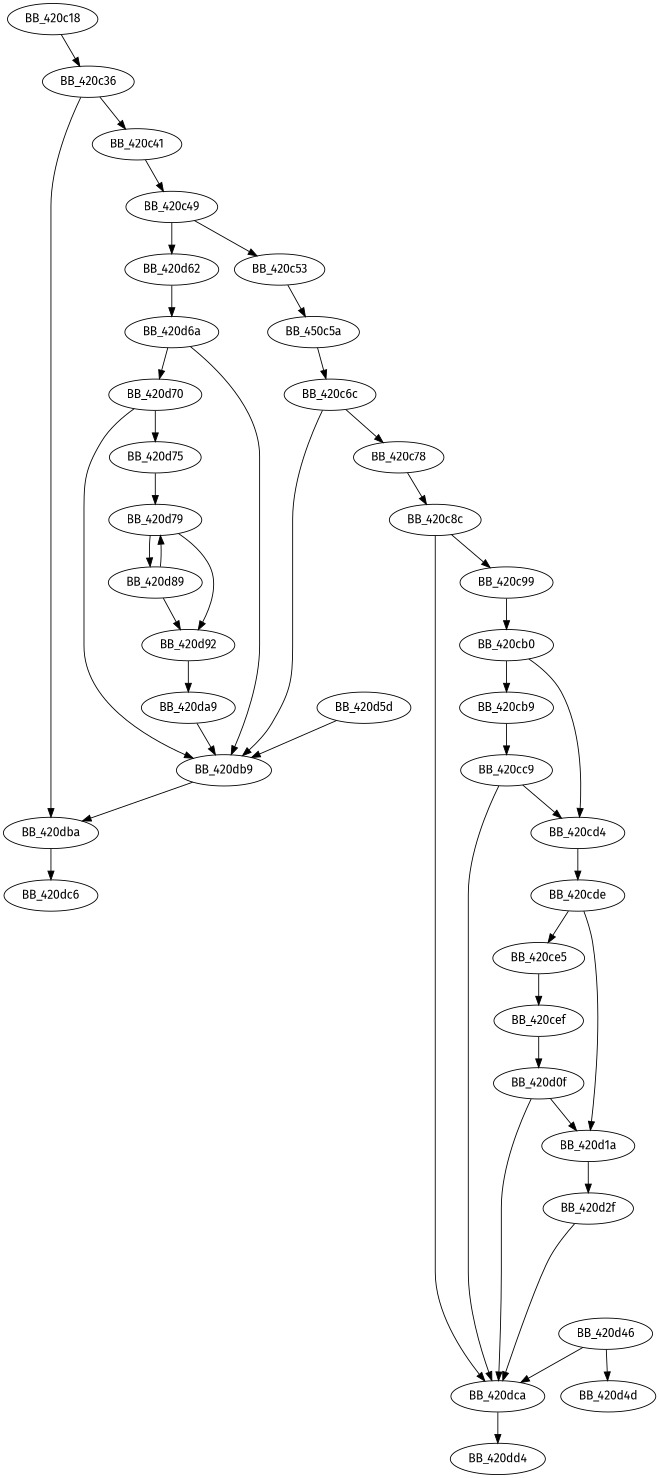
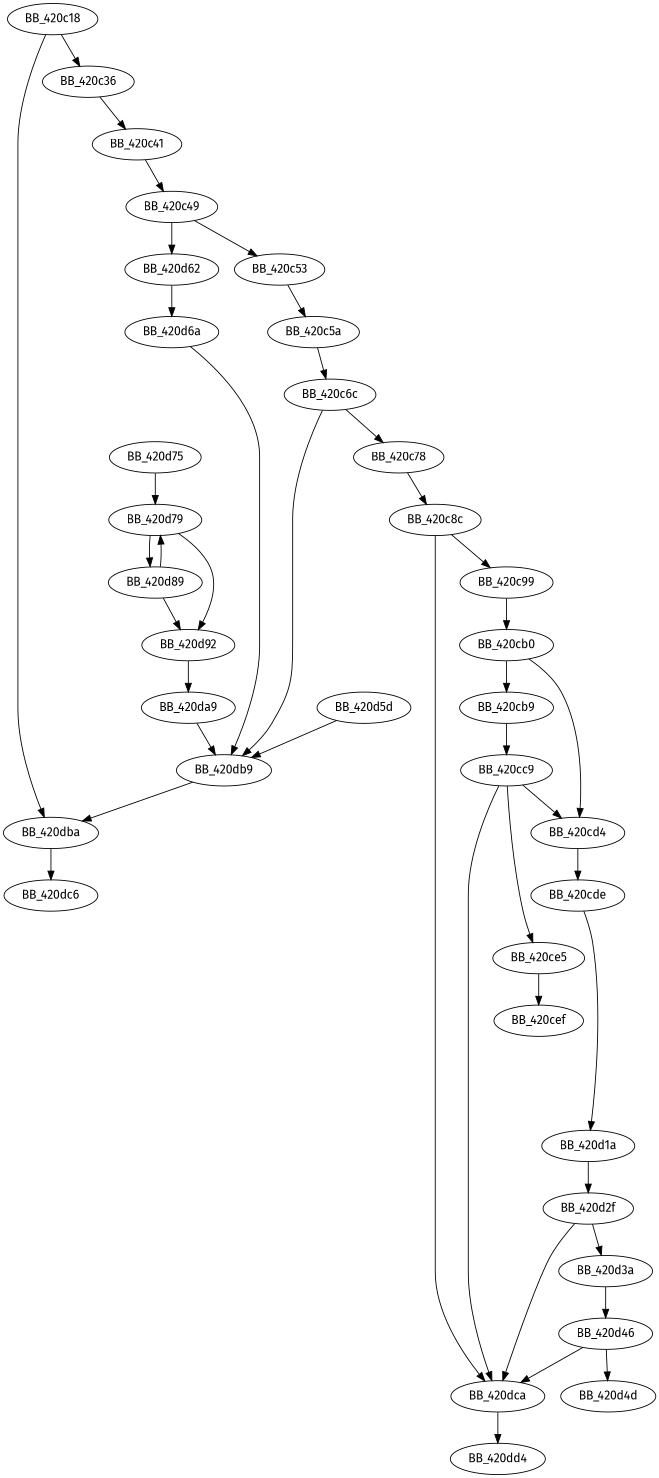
node "BB_450c5a": label "BB_450c5a" -> "BB_420c5a"
node "BB_420d70": removed
edge "BB_420c36" -> "BB_420dba": now "BB_420c18" -> "BB_420dba"
edge "BB_420cde" -> "BB_420ce5": now "BB_420cc9" -> "BB_420ce5"
node "BB_420d0f": removed
node "BB_420d3a": added
